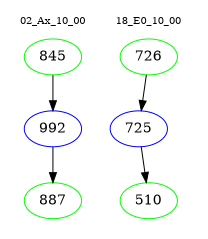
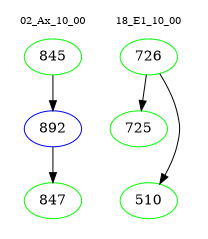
cluster "18_E0_10_00": label "18_E0_10_00" -> "18_E1_10_00"
node "992": label "992" -> "892"
node "725": color blue -> green
edge "725" -> "510": now "726" -> "510"
node "887": label "887" -> "847"
